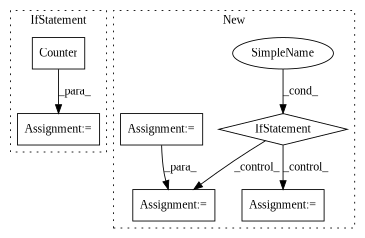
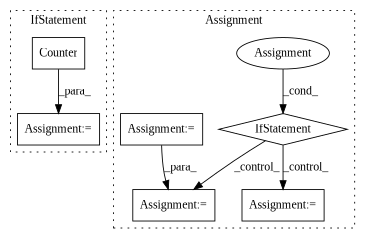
cluster "New": label "New" -> "Assignment"
node "SimpleName": label "SimpleName" -> "Assignment"
